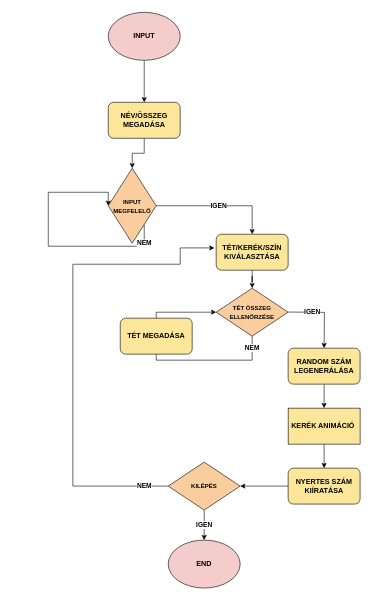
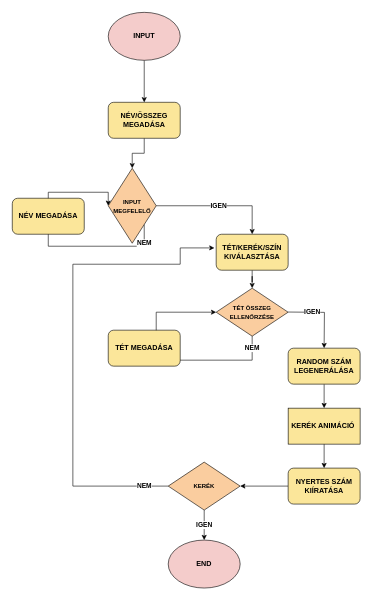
node "NÉV MEGADÁSA": added
node "TÉT MEGADÁSA": moved (156, 336) -> (144, 348)
node "KILÉPÉS": label "KILÉPÉS" -> "KERÉK"
